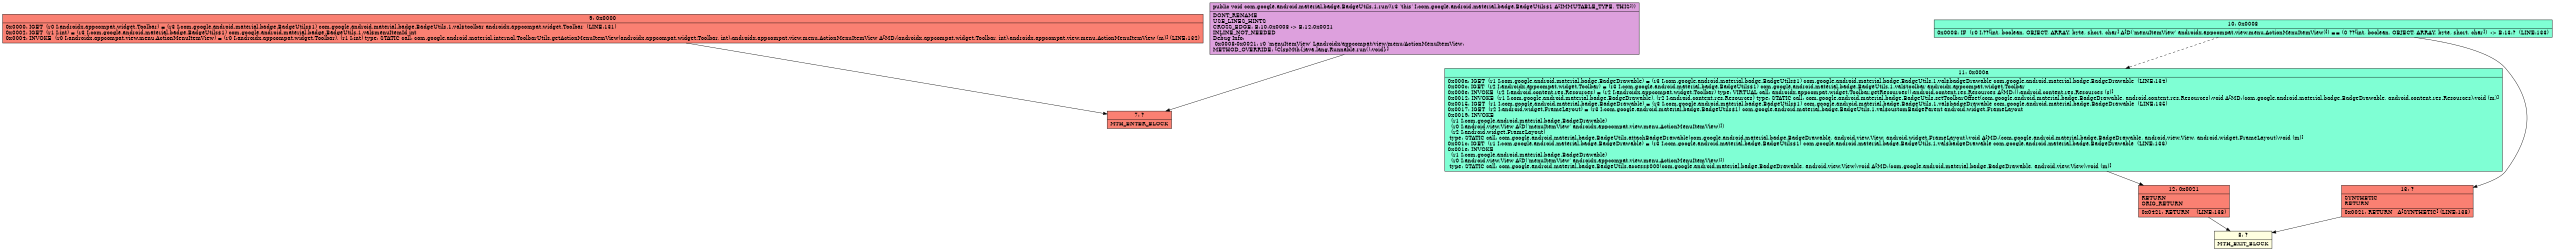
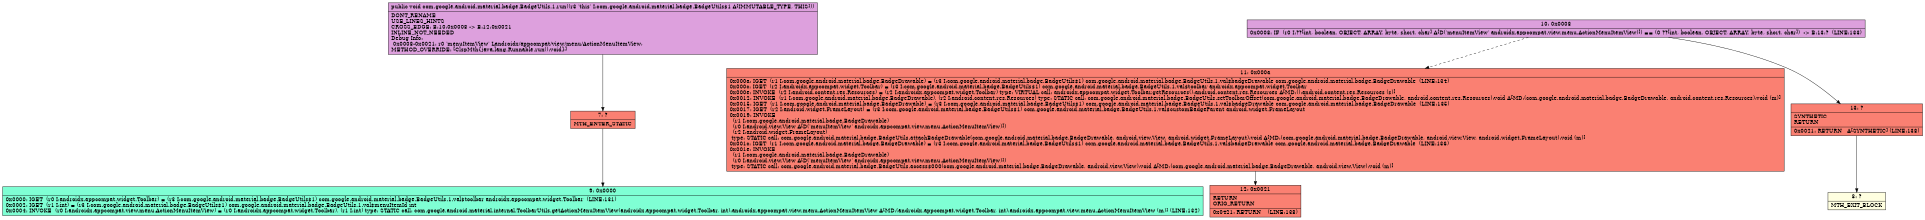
node "9: 0x0000": fillcolor salmon -> aquamarine
node "10: 0x0008": fillcolor aquamarine -> plum
edge "9: 0x0000" -> "7: ?": reversed
node "11: 0x000a": fillcolor aquamarine -> salmon
node "7: ?": text "MTH_ENTER_BLOCK" -> "MTH_ENTER_STATIC"
edge "12: 0x0021" -> "8: ?": removed
